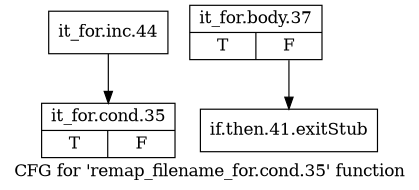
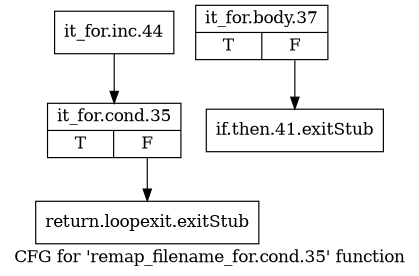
node "return.loopexit.exitStub": added
